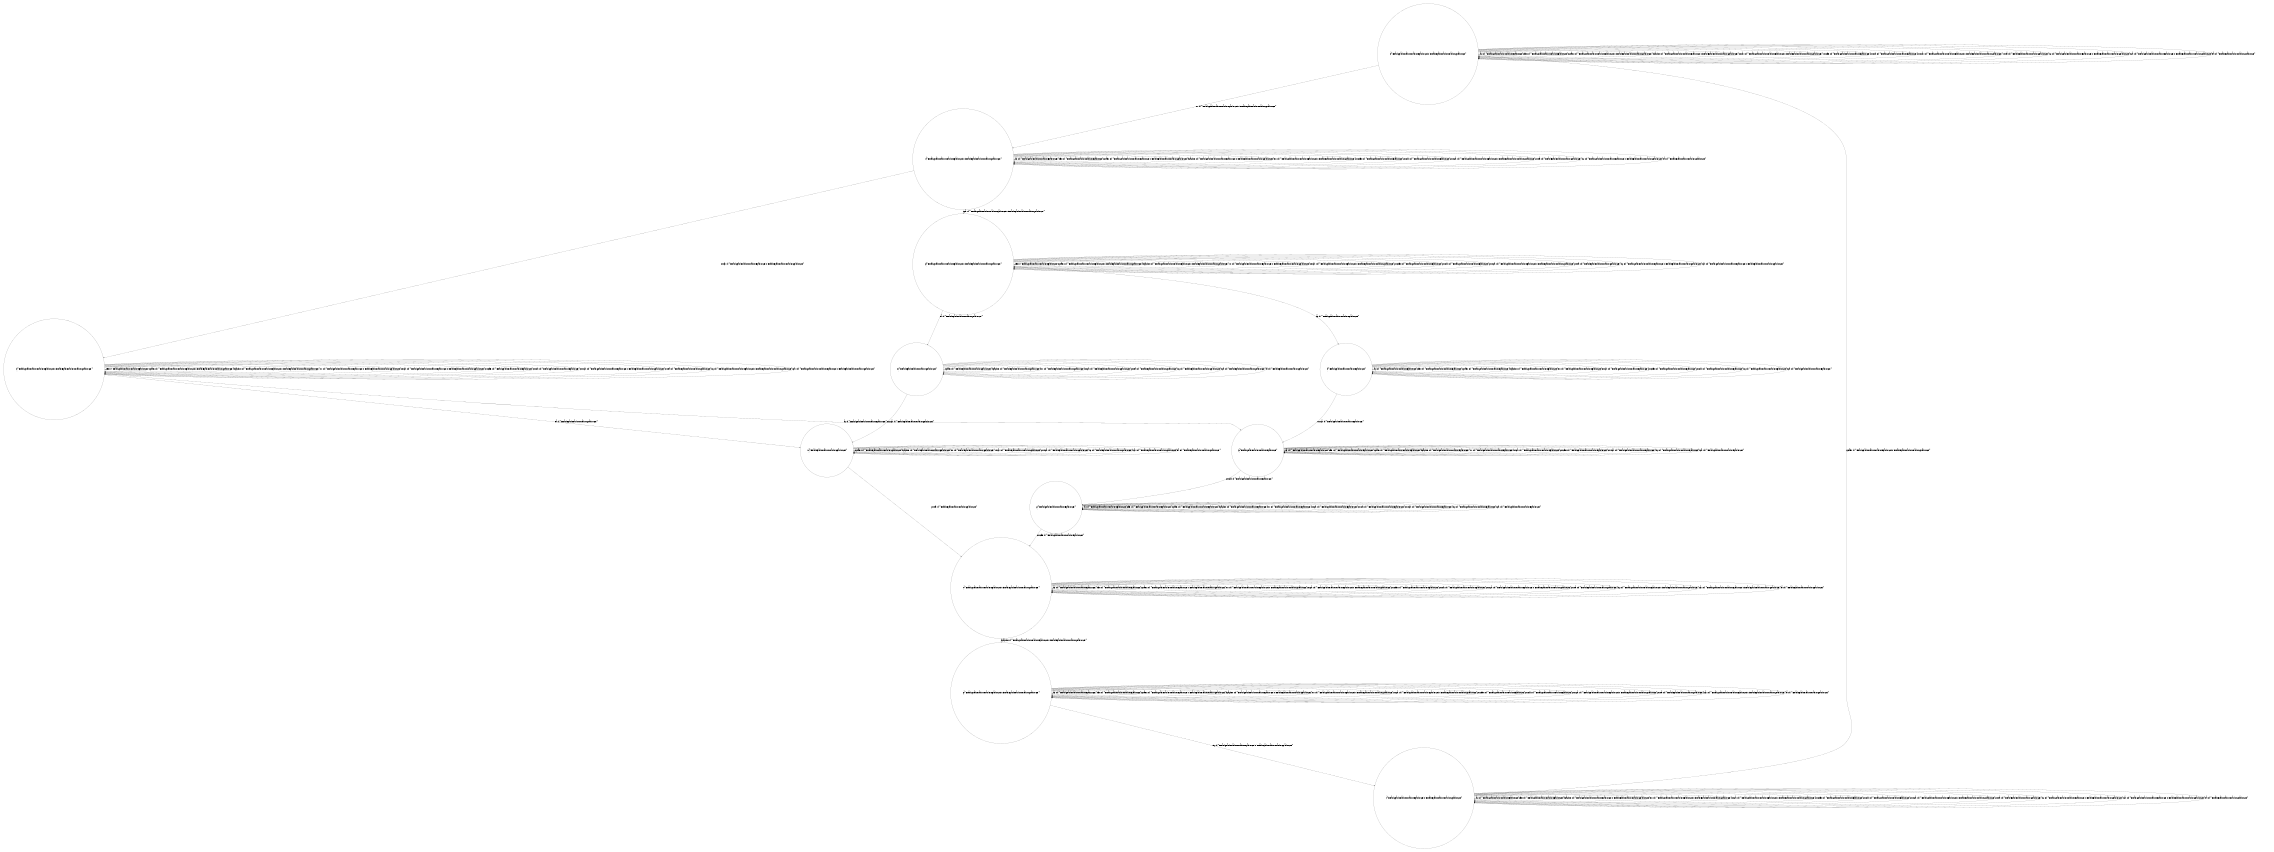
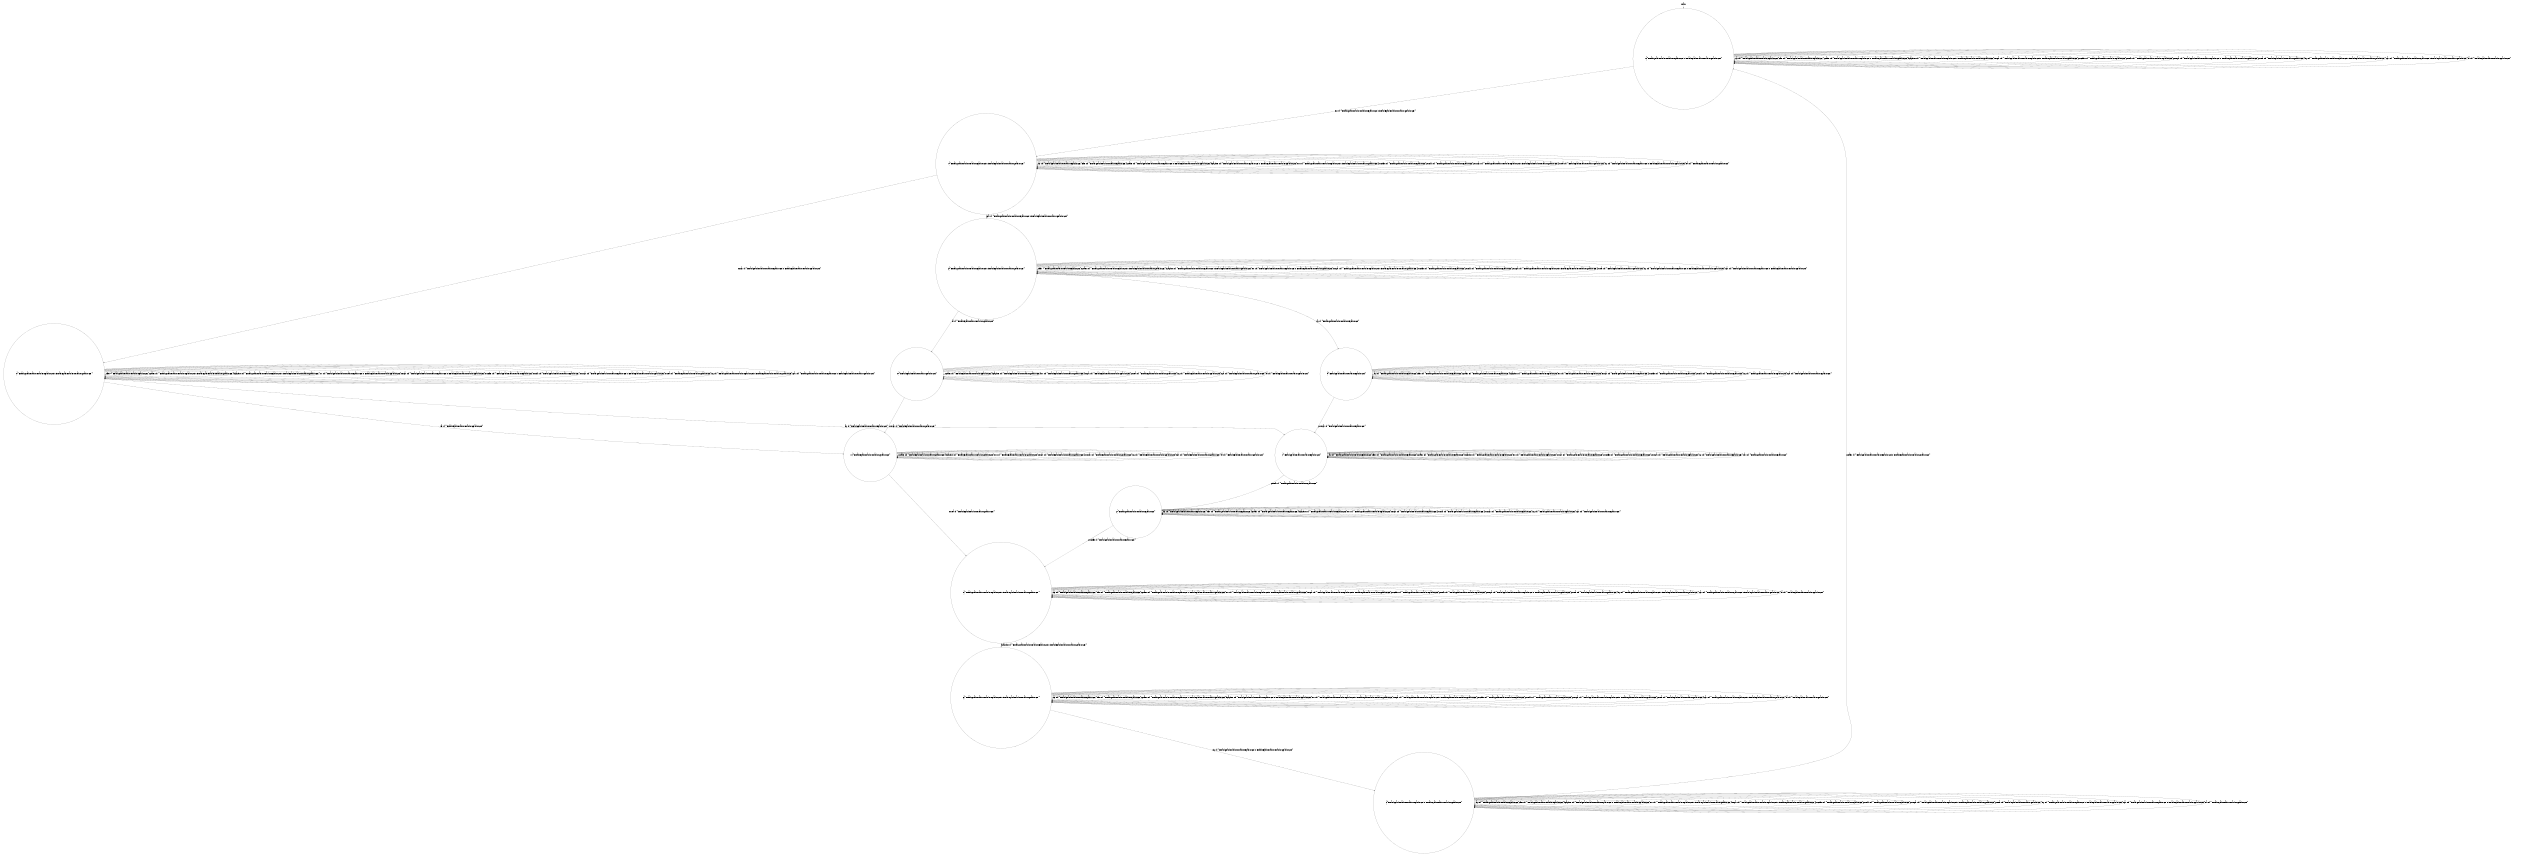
node "__start0": added
